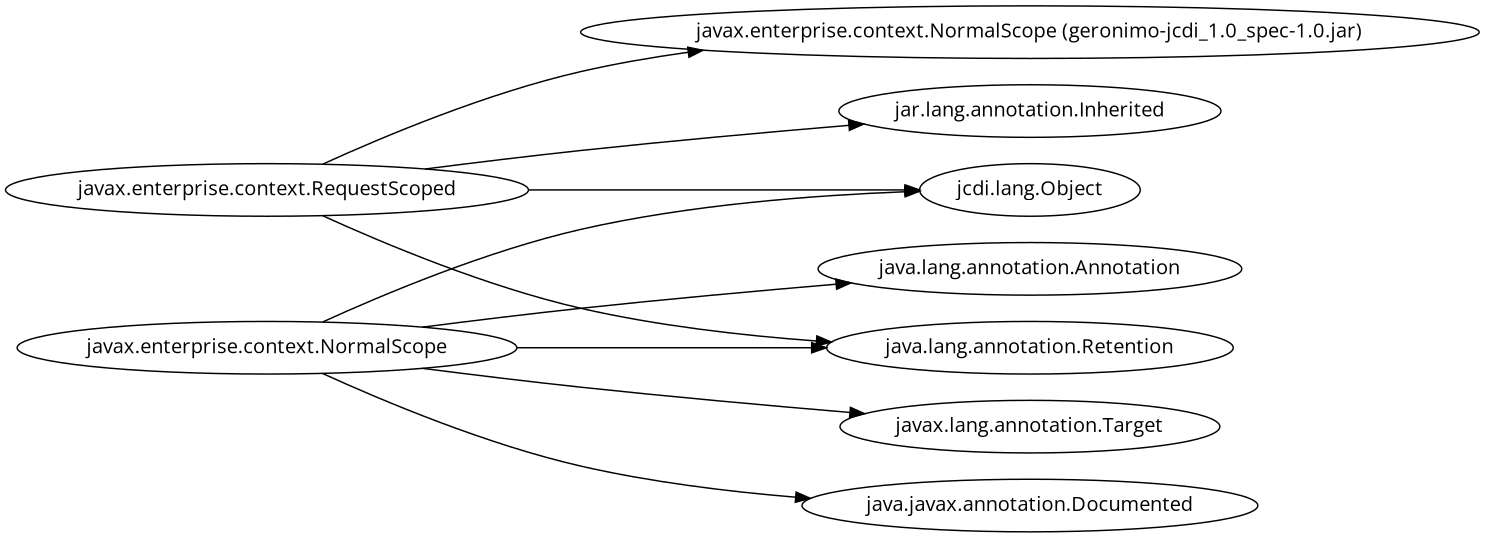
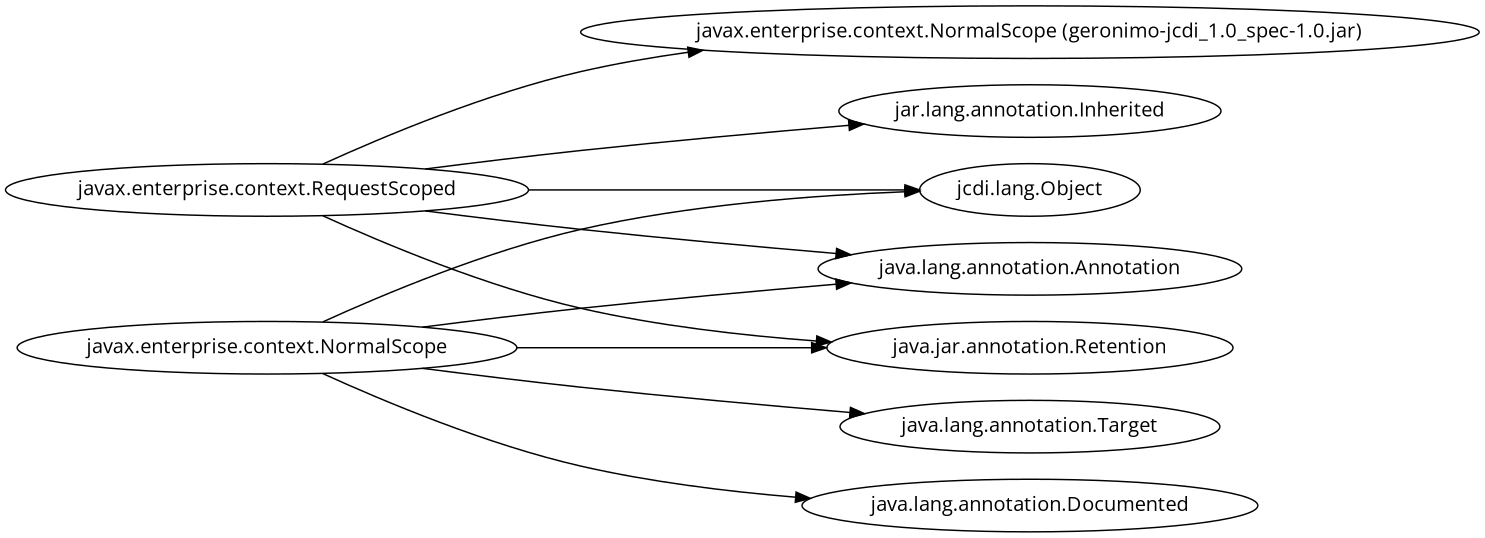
edge "javax.enterprise.context.RequestScoped" -> "java.lang.annotation.Annotation": added
node "java.lang.annotation.Retention": label "java.lang.annotation.Retention" -> "java.jar.annotation.Retention"
node "javax.lang.annotation.Target": label "javax.lang.annotation.Target" -> "java.lang.annotation.Target"
node "java.javax.annotation.Documented": label "java.javax.annotation.Documented" -> "java.lang.annotation.Documented"
